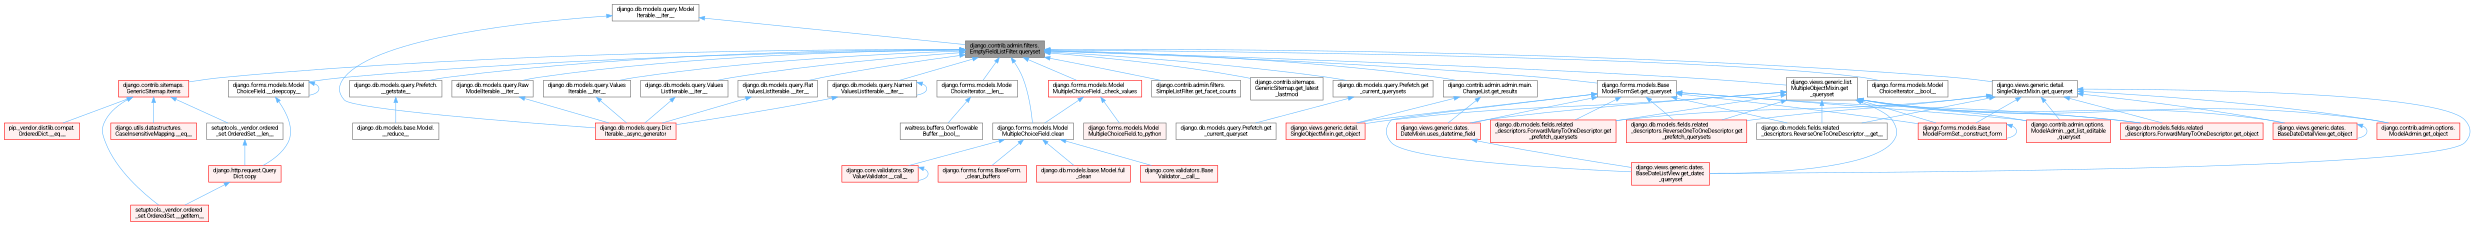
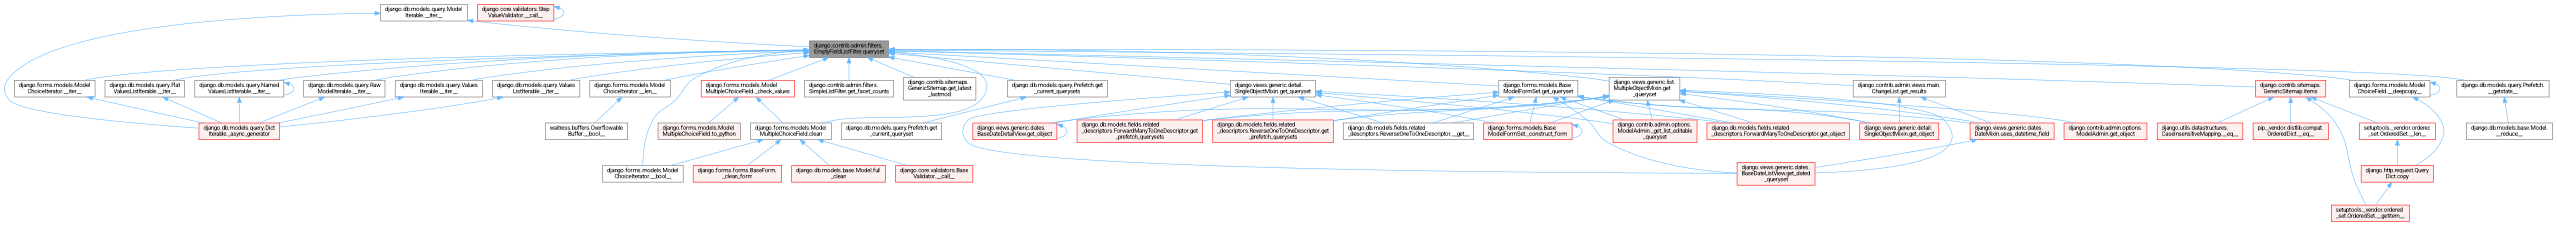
node "django.forms.models.Model ChoiceIterator.__iter__": added
node "django.contrib.admin.admin.main. ChangeList.get_results": label "django.contrib.admin.admin.main. ChangeList.get_results" -> "django.contrib.admin.views.main. ChangeList.get_results"
edge "django.contrib.admin.options. ModelAdmin.get_object" -> "django.views.generic.detail. SingleObjectMixin.get_queryset": removed
node "setuptools._vendor.ordered _set.OrderedSet.__len__": color grey40 -> red
edge "django.core.validators.Step ValueValidator.__call__" -> "django.forms.models.Model MultipleChoiceField.clean": now "django.forms.models.Model ChoiceIterator.__bool__" -> "django.forms.models.Model MultipleChoiceField.clean"
node "django.forms.forms.BaseForm. _clean_buffers": label "django.forms.forms.BaseForm. _clean_buffers" -> "django.forms.forms.BaseForm. _clean_form"
